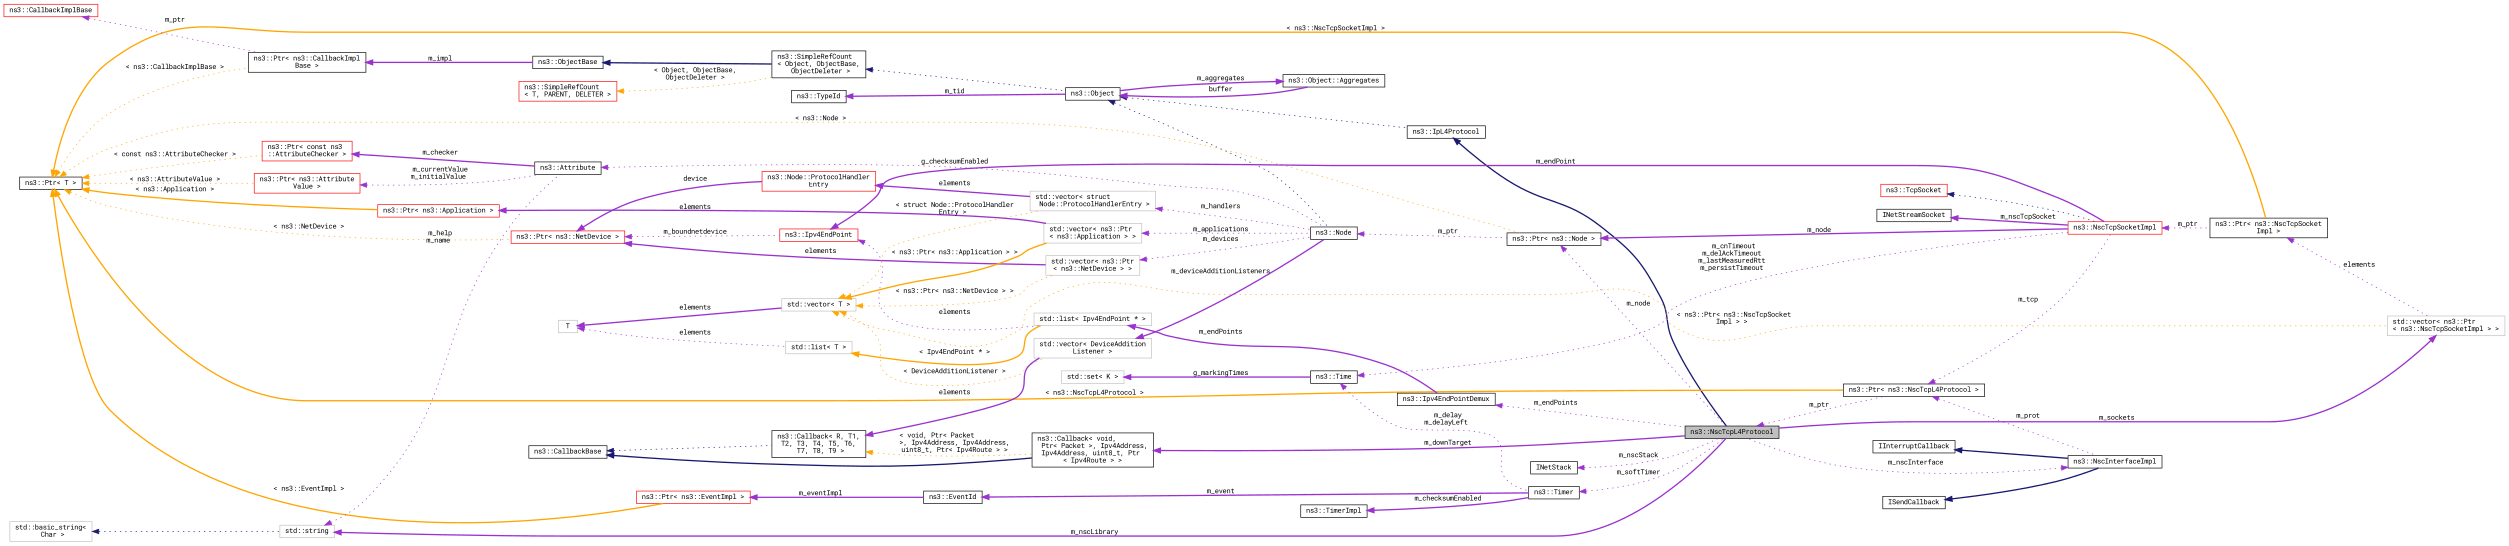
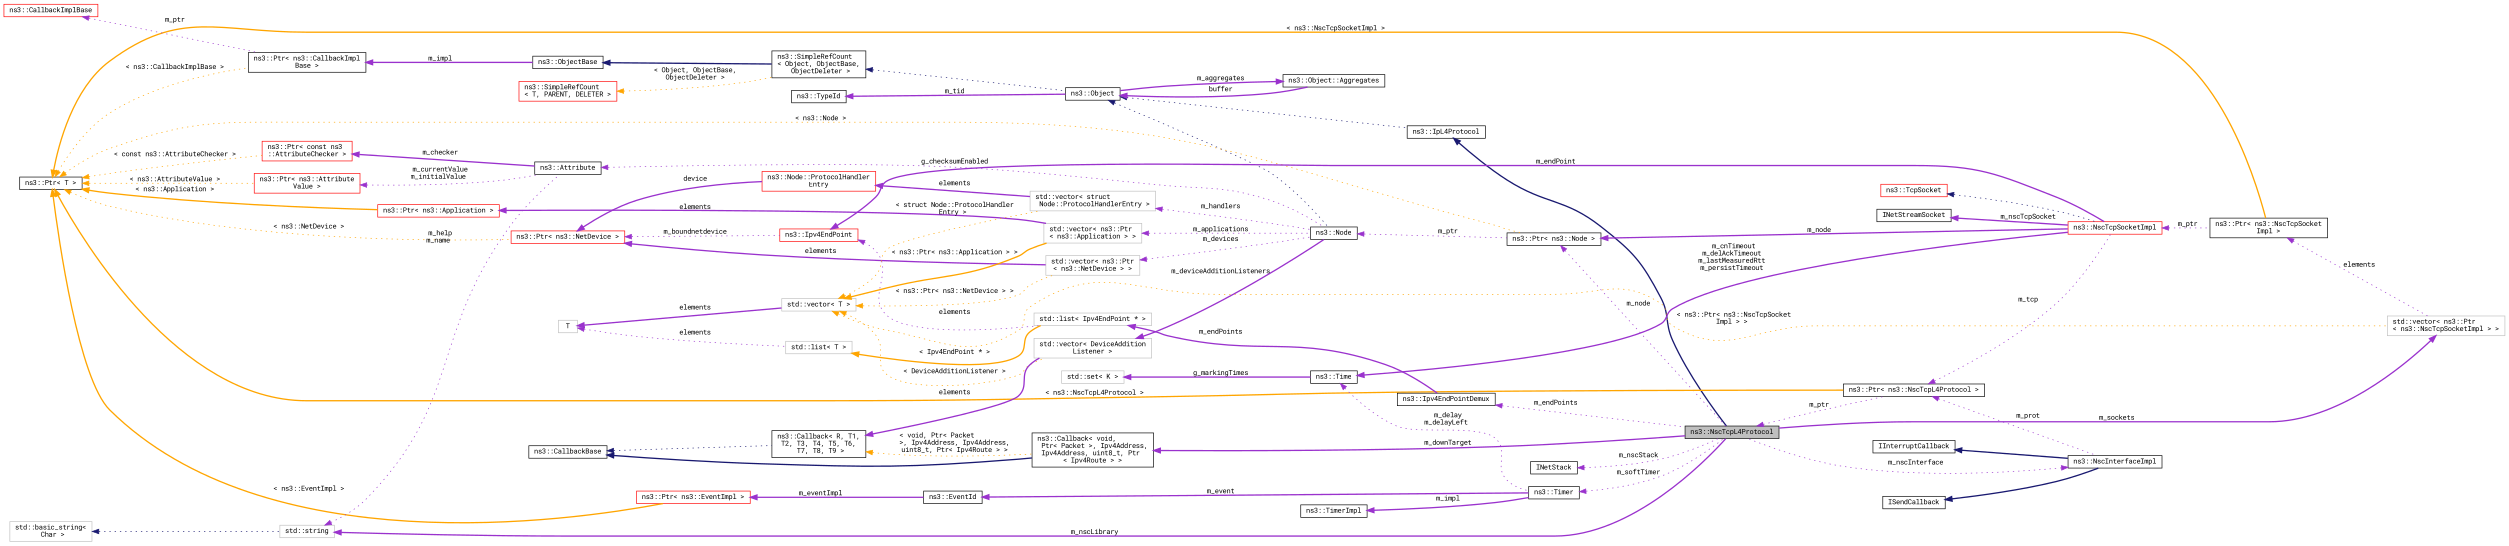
edge "ns3::NscTcpSocketImpl" -> "ns3::Time": style dotted -> bold
edge "ns3::Timer" -> "ns3::TimerImpl": label " m_checksumEnabled" -> " m_impl"
